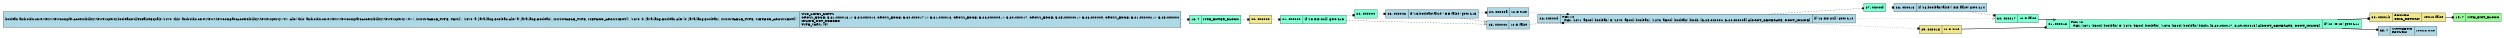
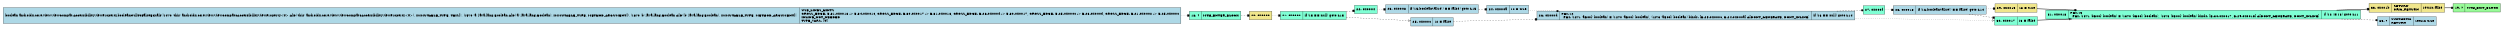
edge "23: 0x0008" -> "25: 0x000c": removed
edge "26: 0x000d" -> "29: 0x0015": now "28: 0x0013" -> "29: 0x0015"
edge "31: 0x0018" -> "35: ?": style bold -> dashed
